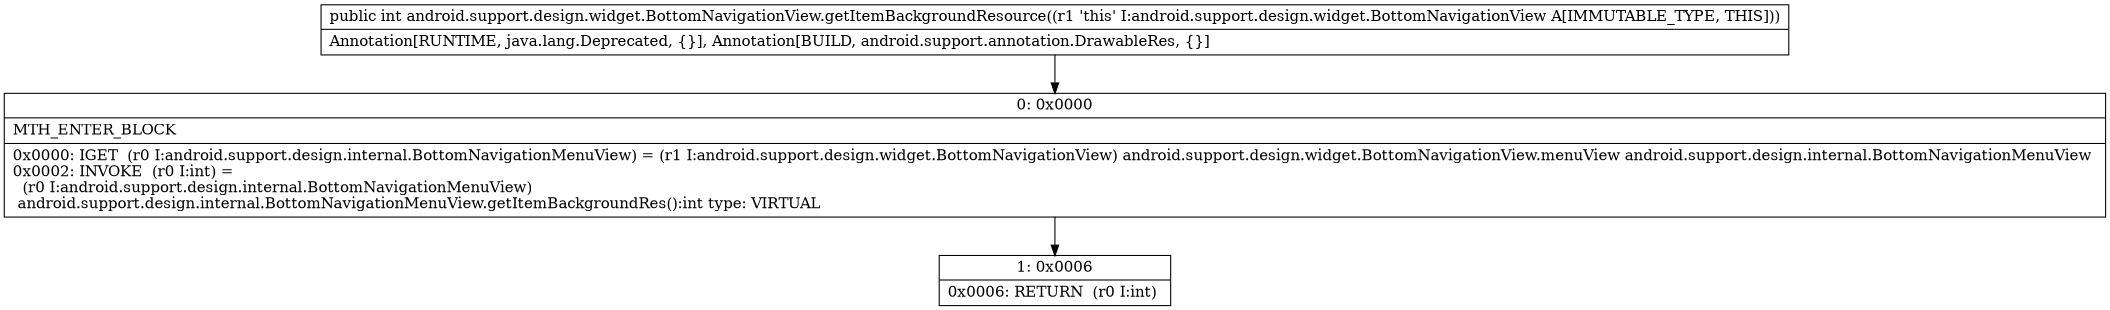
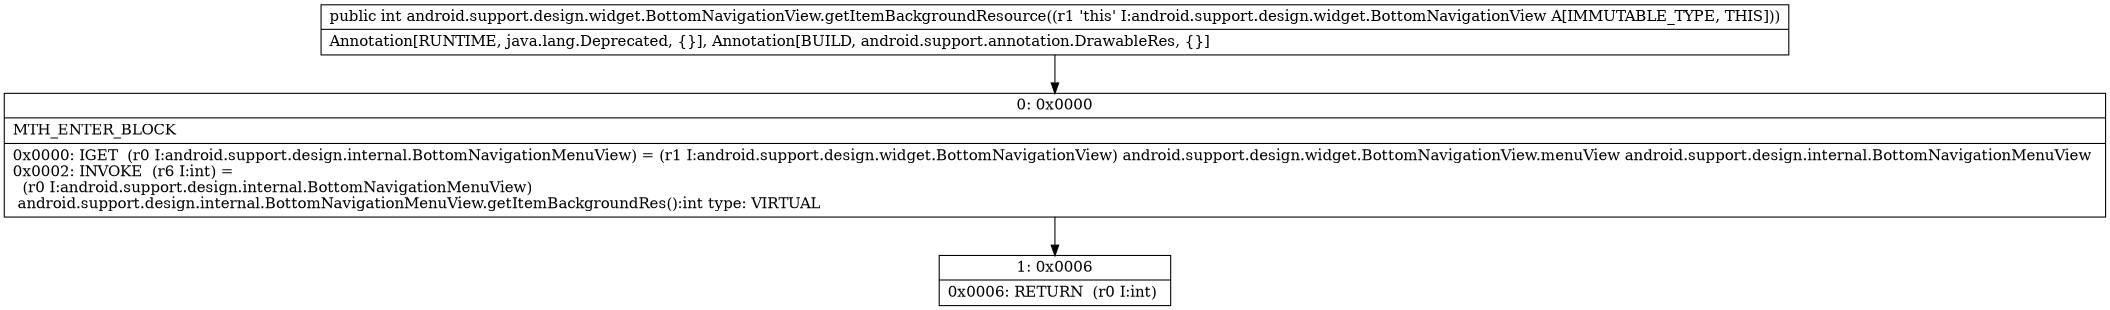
node "0: 0x0000": text "0x0002: INVOKE  (r0 I:int) =" -> "0x0002: INVOKE  (r6 I:int) ="
